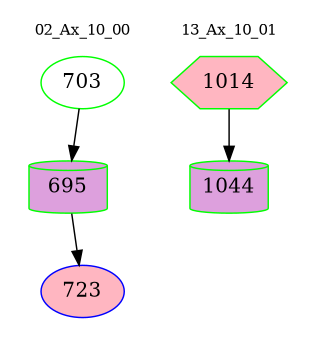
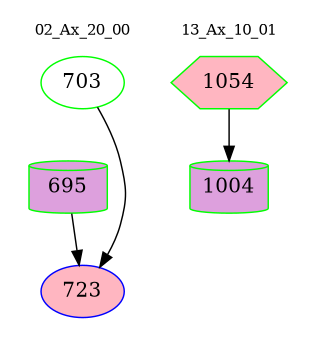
cluster "02_Ax_10_00": label "02_Ax_10_00" -> "02_Ax_20_00"
node "1014": label "1014" -> "1054"
edge "703" -> "695": now "703" -> "723"
node "1044": label "1044" -> "1004"
